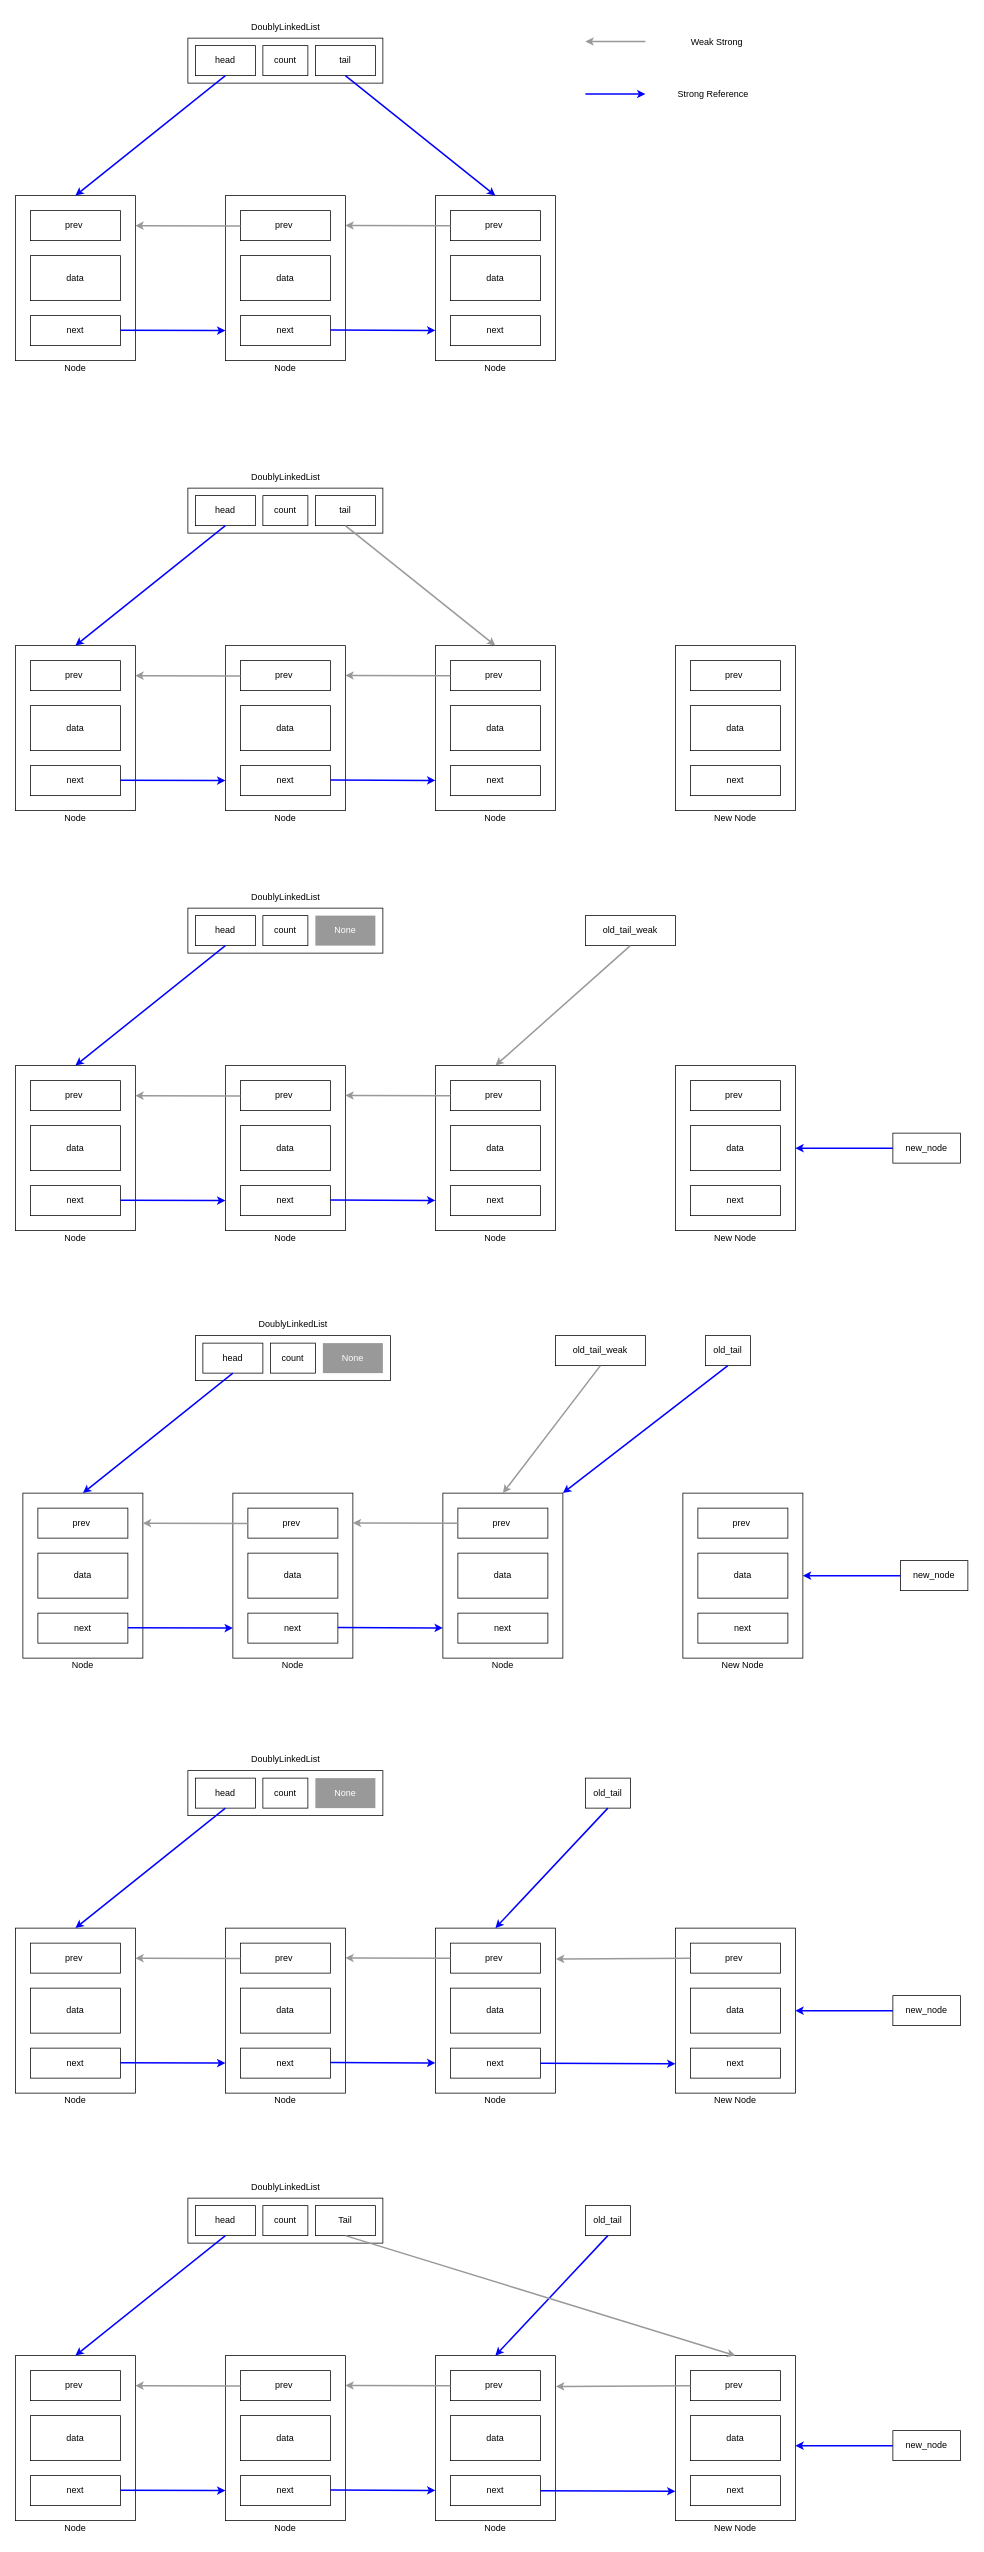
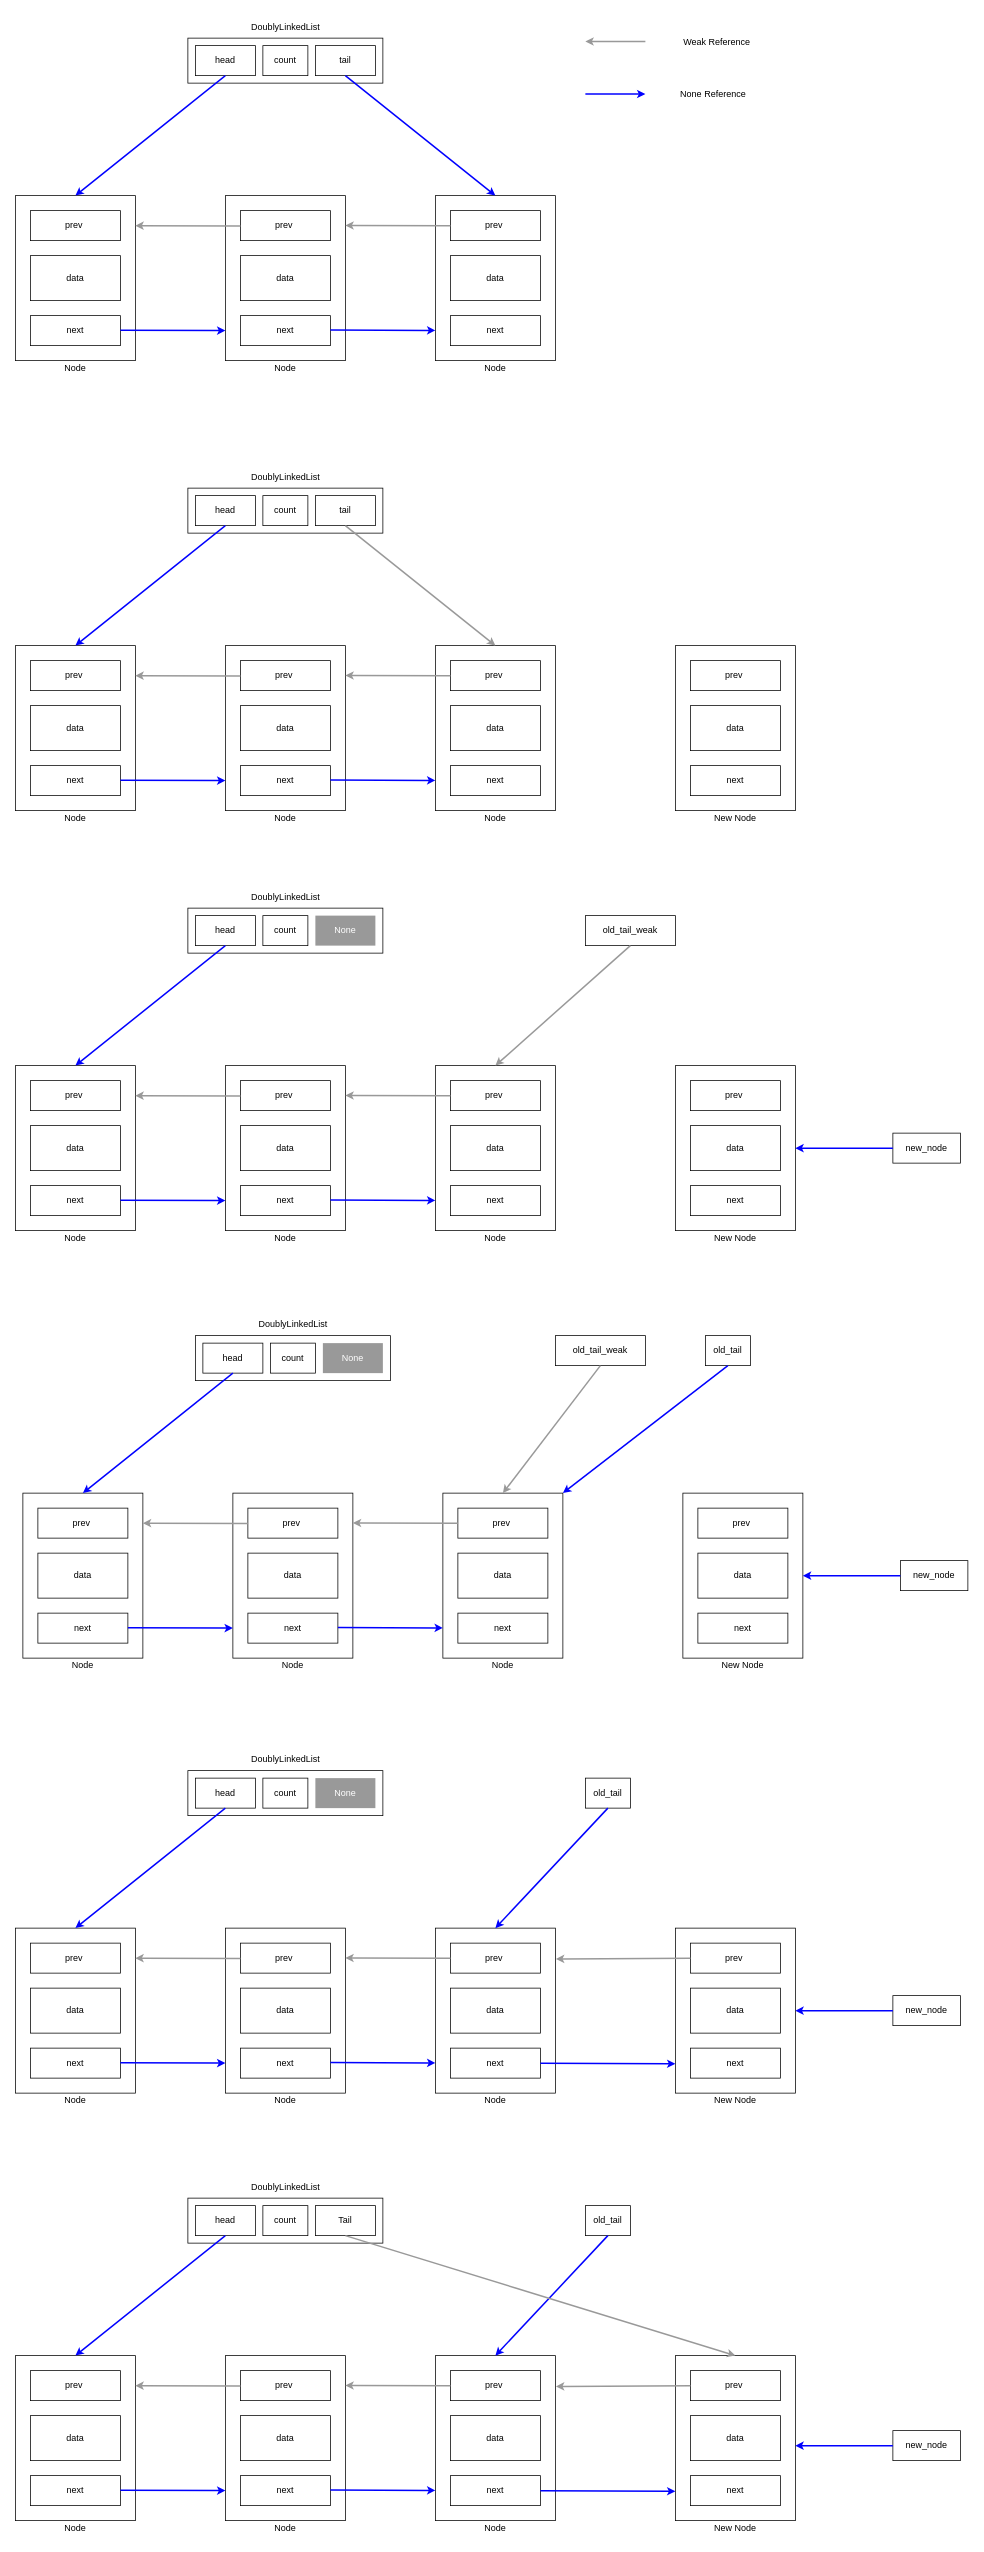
node "Weak Strong": label "Weak Strong" -> "Weak Reference"
node "Strong Reference": label "Strong Reference" -> "None Reference"
